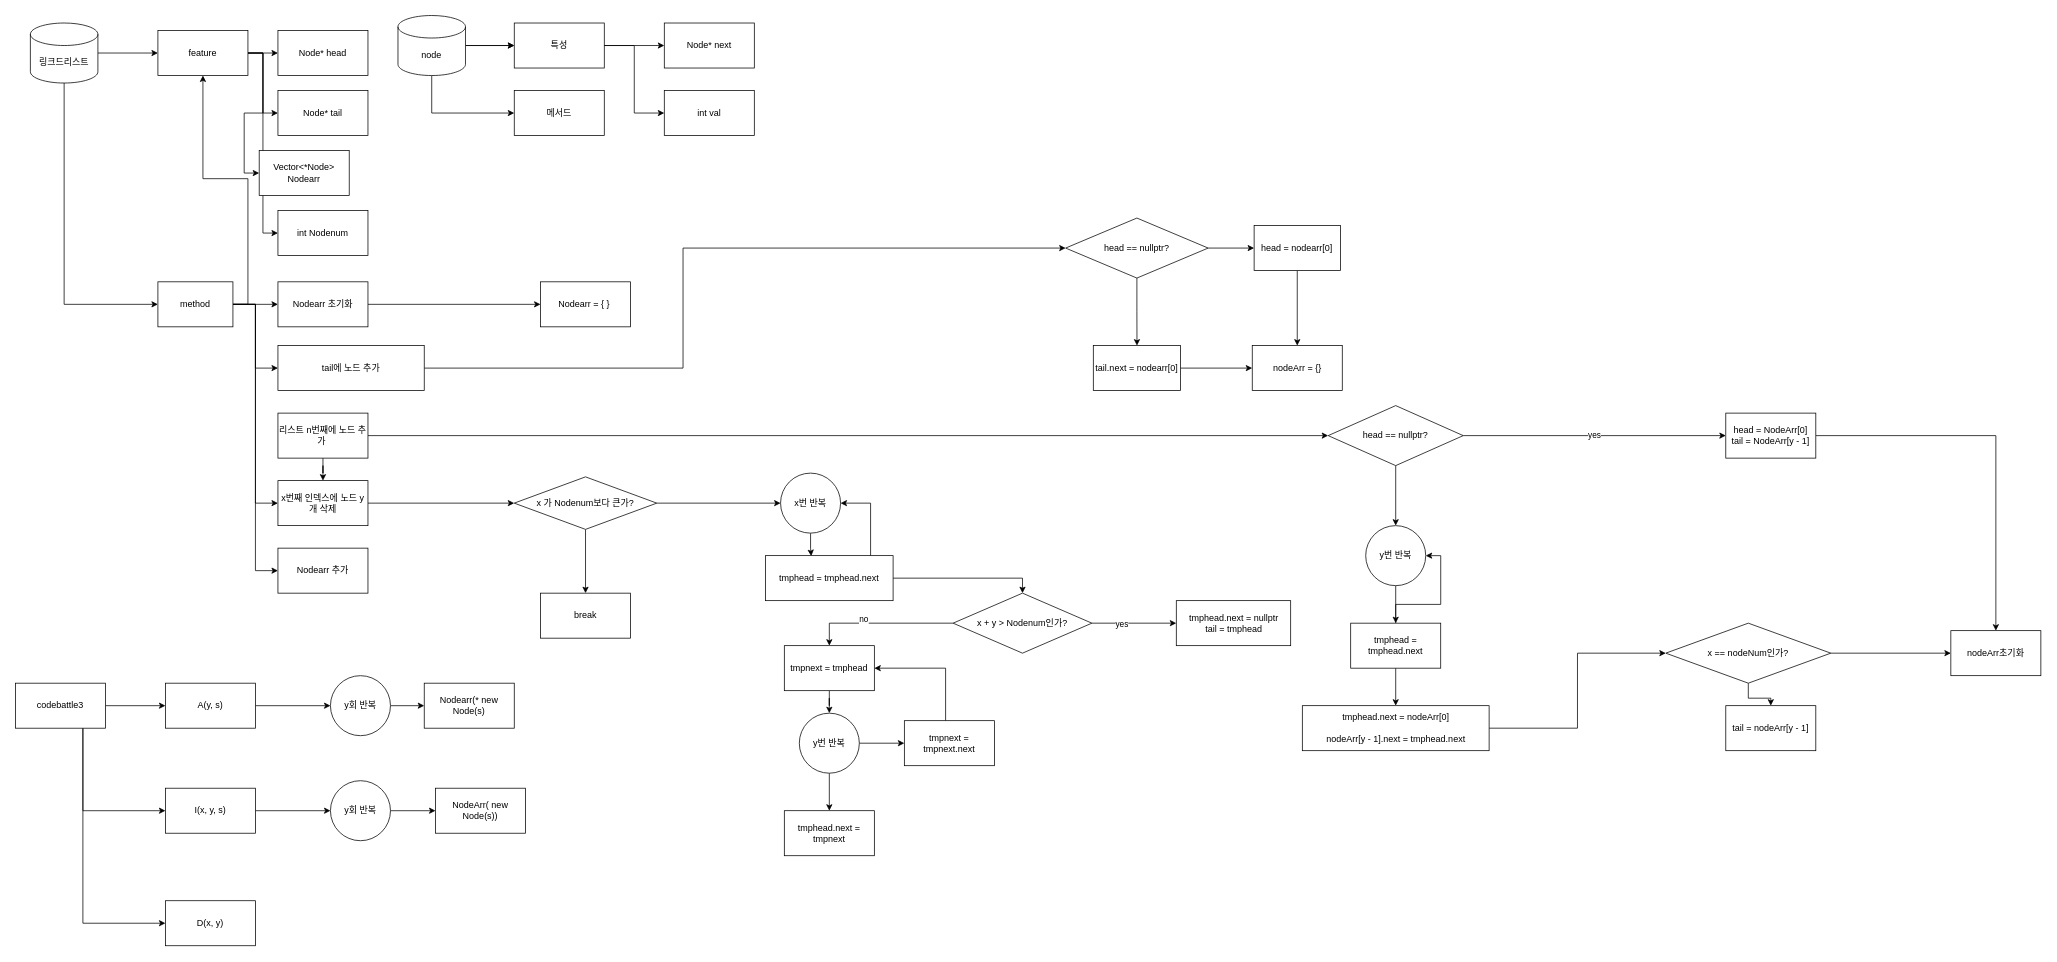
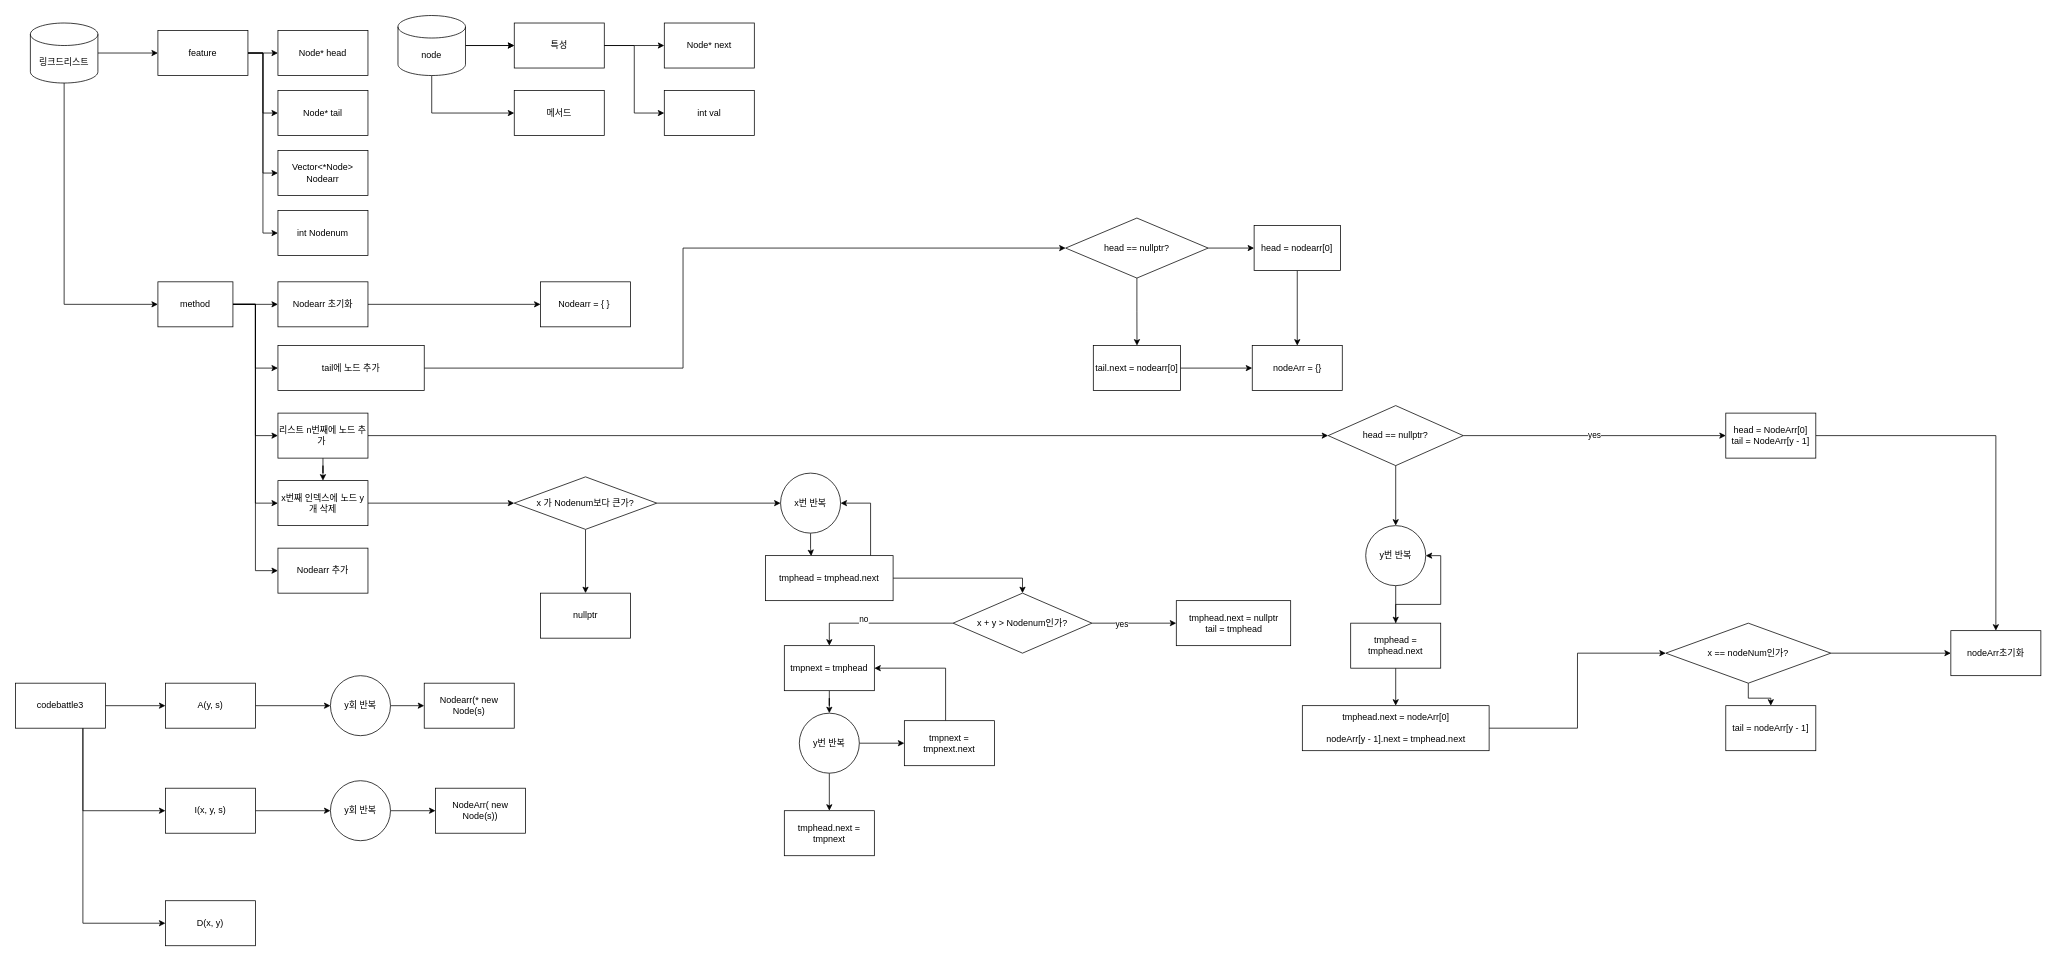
node "Vector<*Node> Nodearr": moved (304, 173) -> (323, 173)
edge "method" -> "feature": now "method" -> "리스트 n번째에 노드 추가"
node "break": label "break" -> "nullptr"
